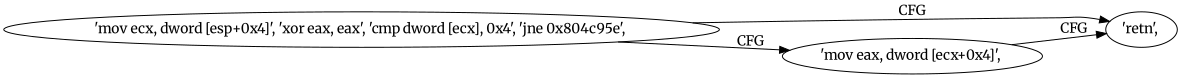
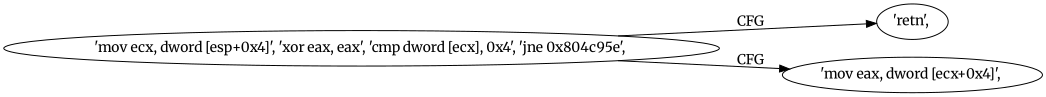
edge "'mov eax, dword [ecx+0x4]'," -> "'retn',": removed, label "CFG"
